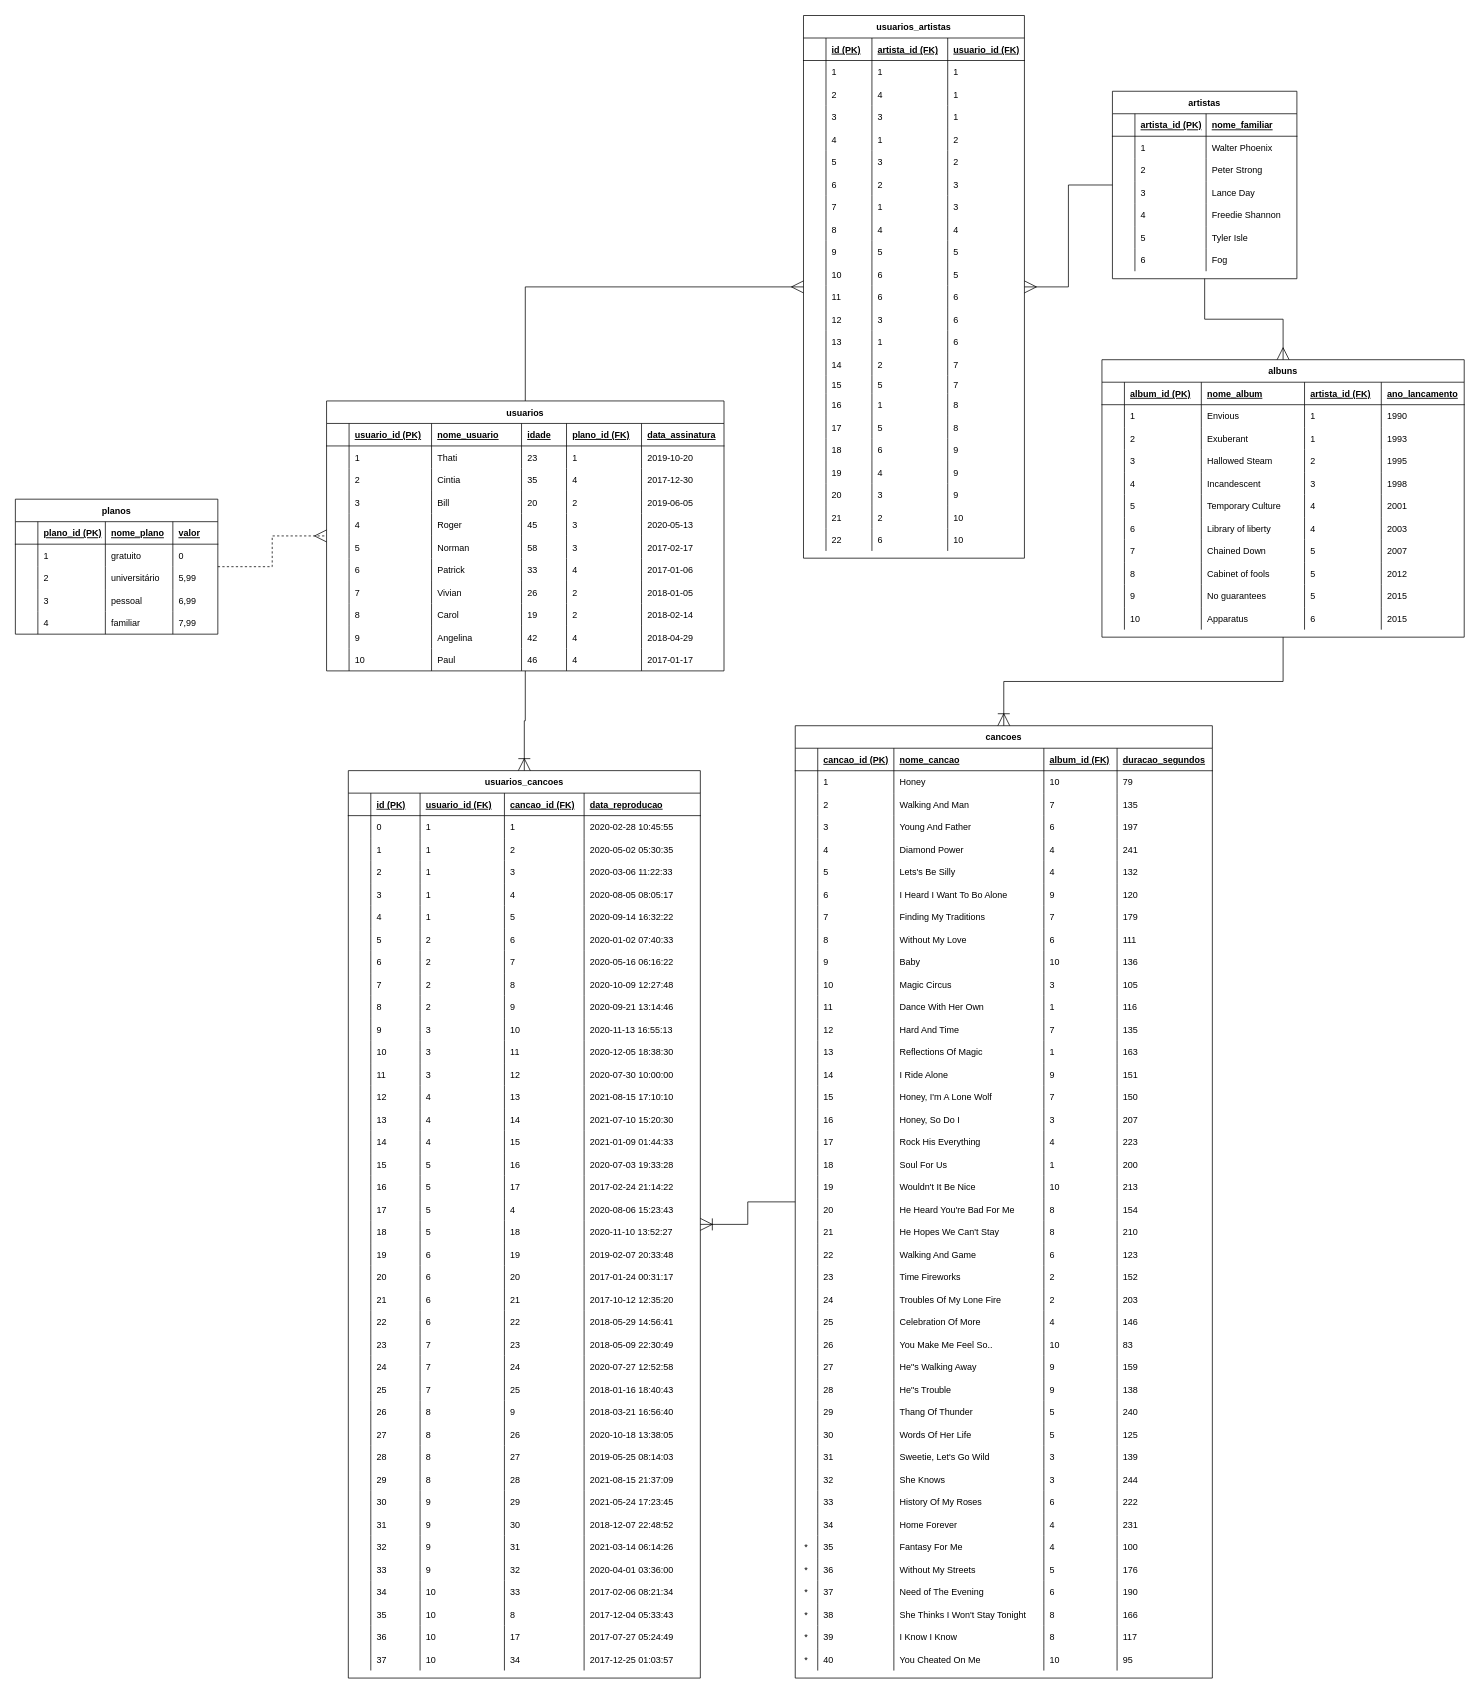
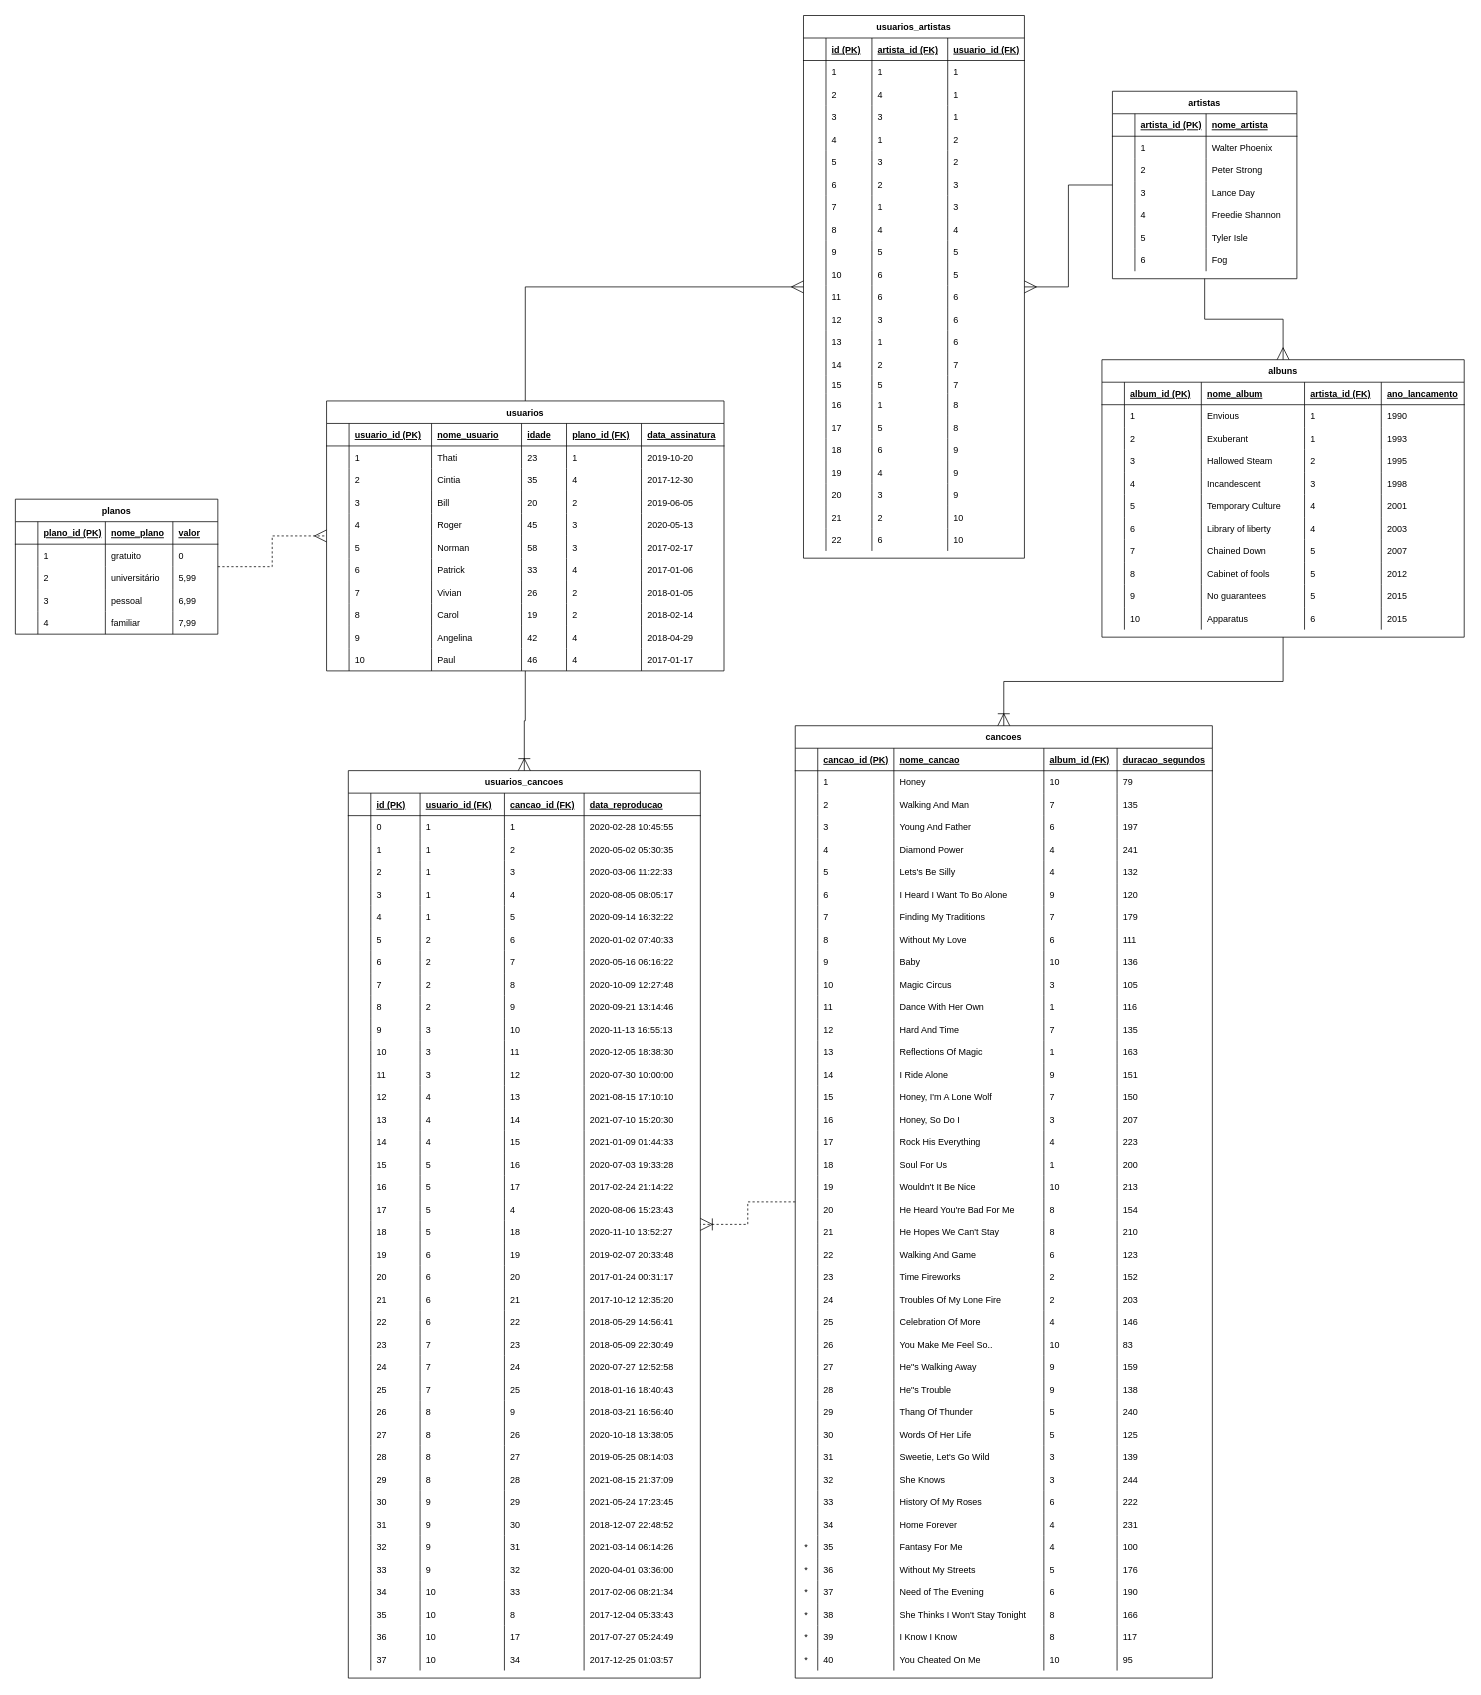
node "nome_familiar": label "nome_familiar" -> "nome_artista"
edge "cancoes" -> "usuarios_cancoes": style solid -> dashed
